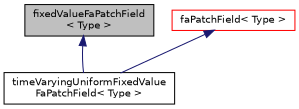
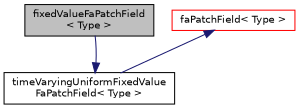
edge "timeVaryingUniformFixedValue FaPatchField< Type >" -> "fixedValueFaPatchField < Type >": reversed
